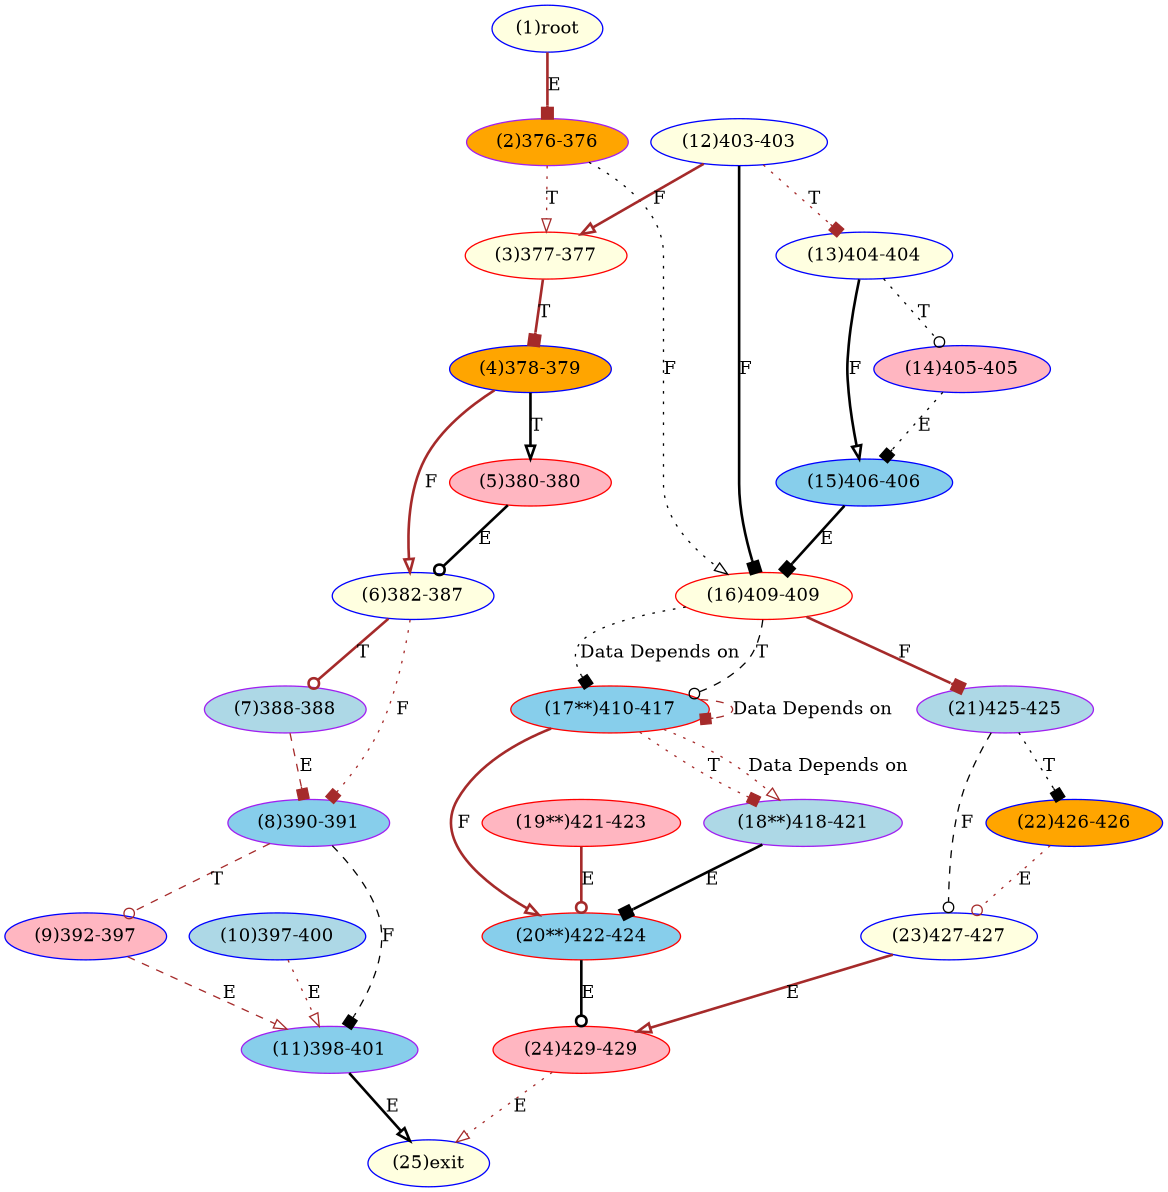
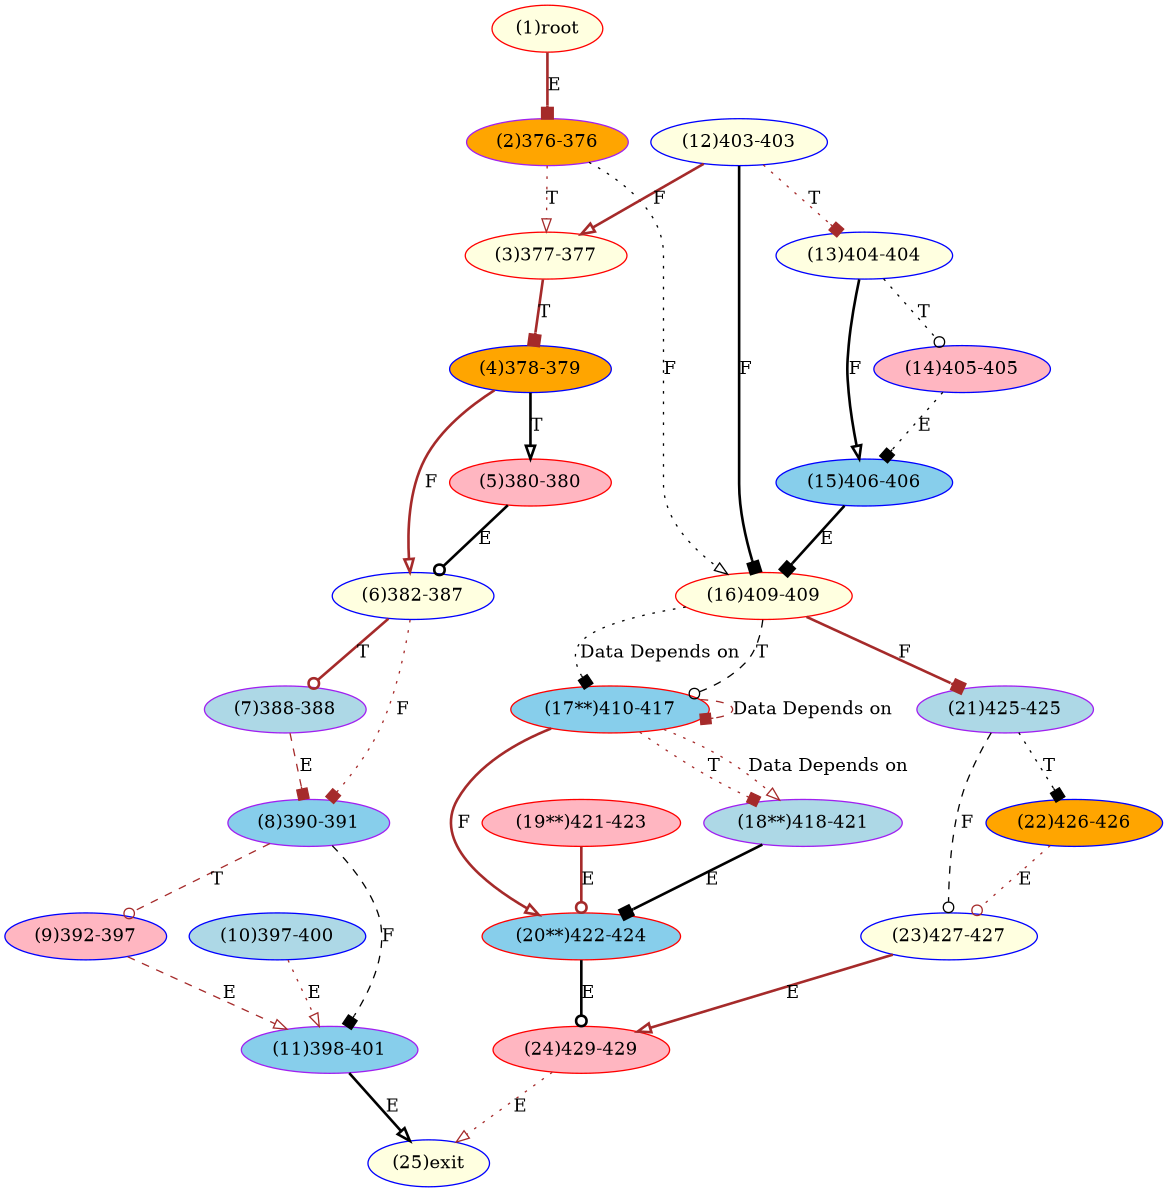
node "(1)root": color blue -> red
